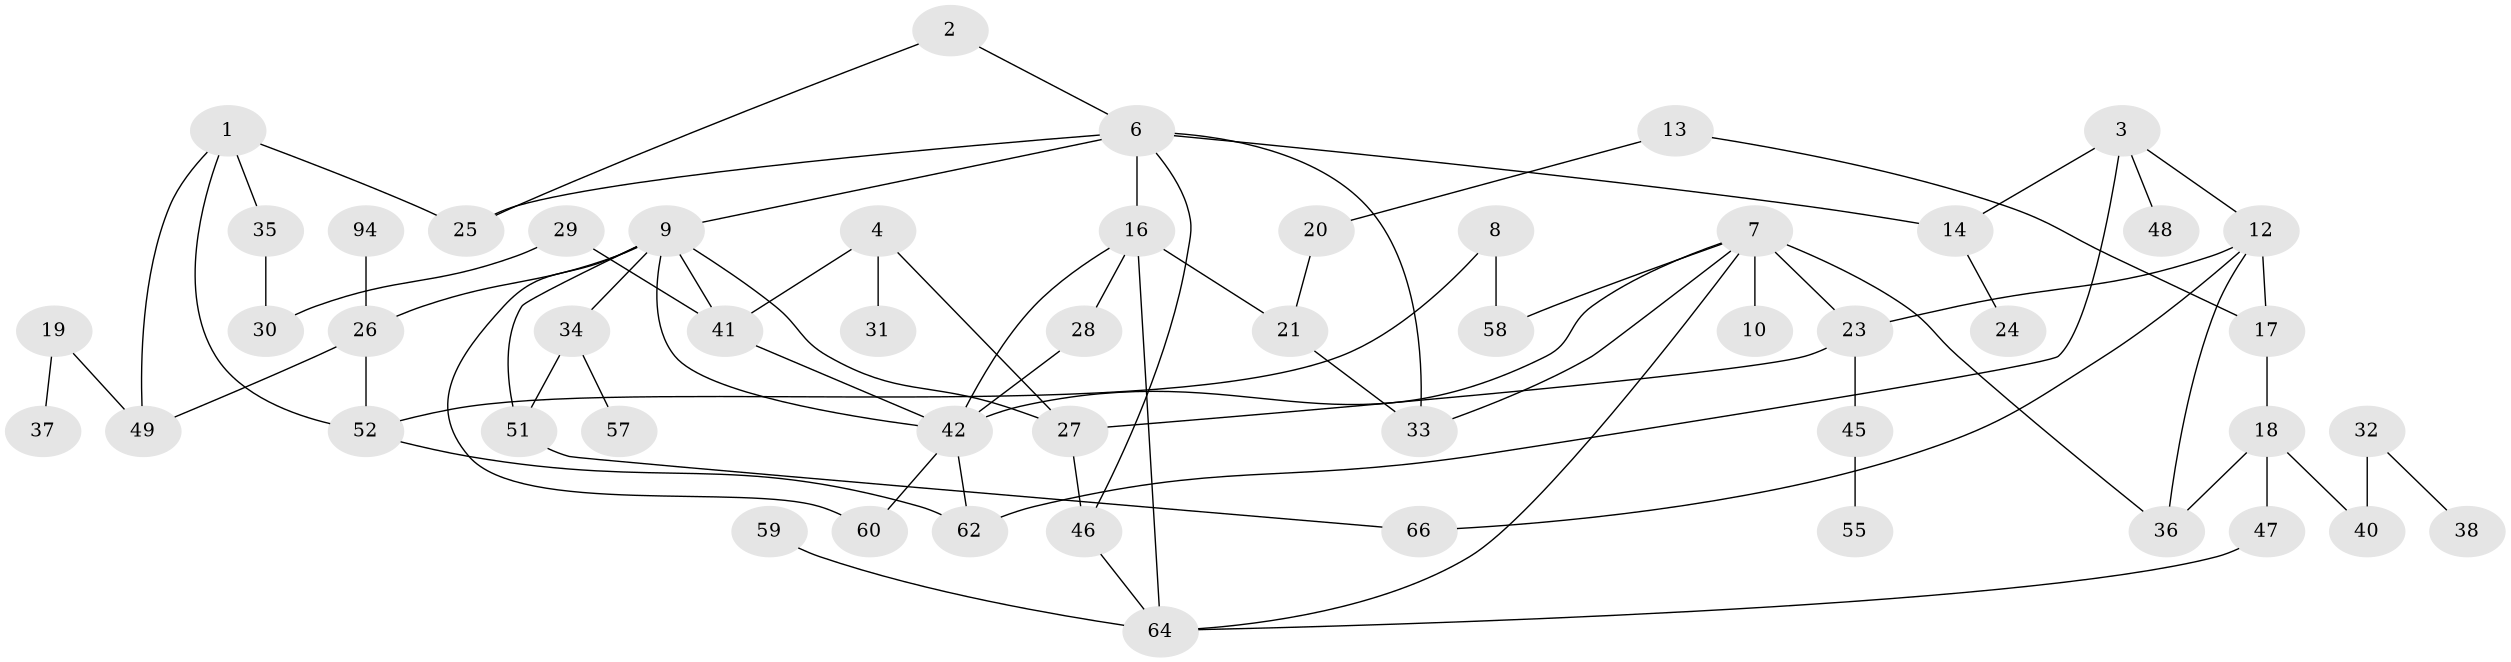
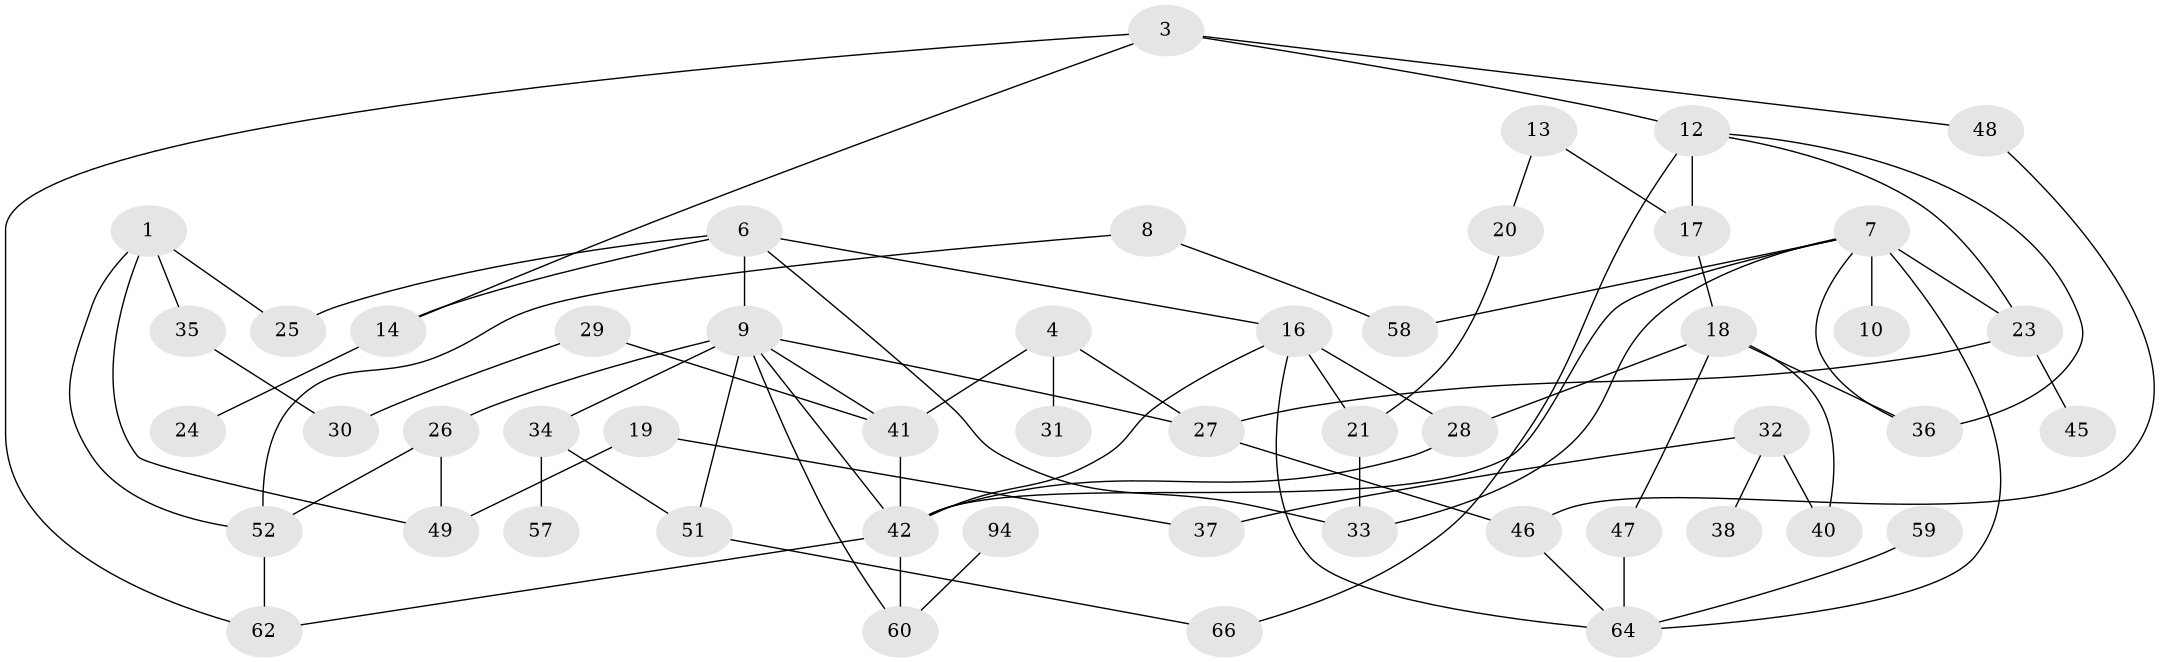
node "2": removed
edge "94" -- "26": now "94" -- "60"
edge "6" -- "46": now "48" -- "46"
edge "18" -- "28": added
edge "32" -- "37": added
node "55": removed
